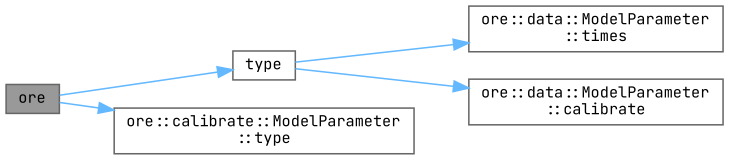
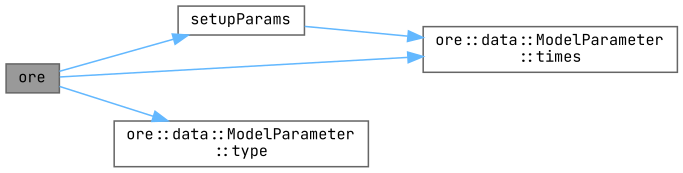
node "type": label "type" -> "setupParams"
edge "ore" -> "ore::data::ModelParameter ::times": added
node "ore::data::ModelParameter ::calibrate": removed
node "ore::calibrate::ModelParameter ::type": label "ore::calibrate::ModelParameter ::type" -> "ore::data::ModelParameter ::type"
